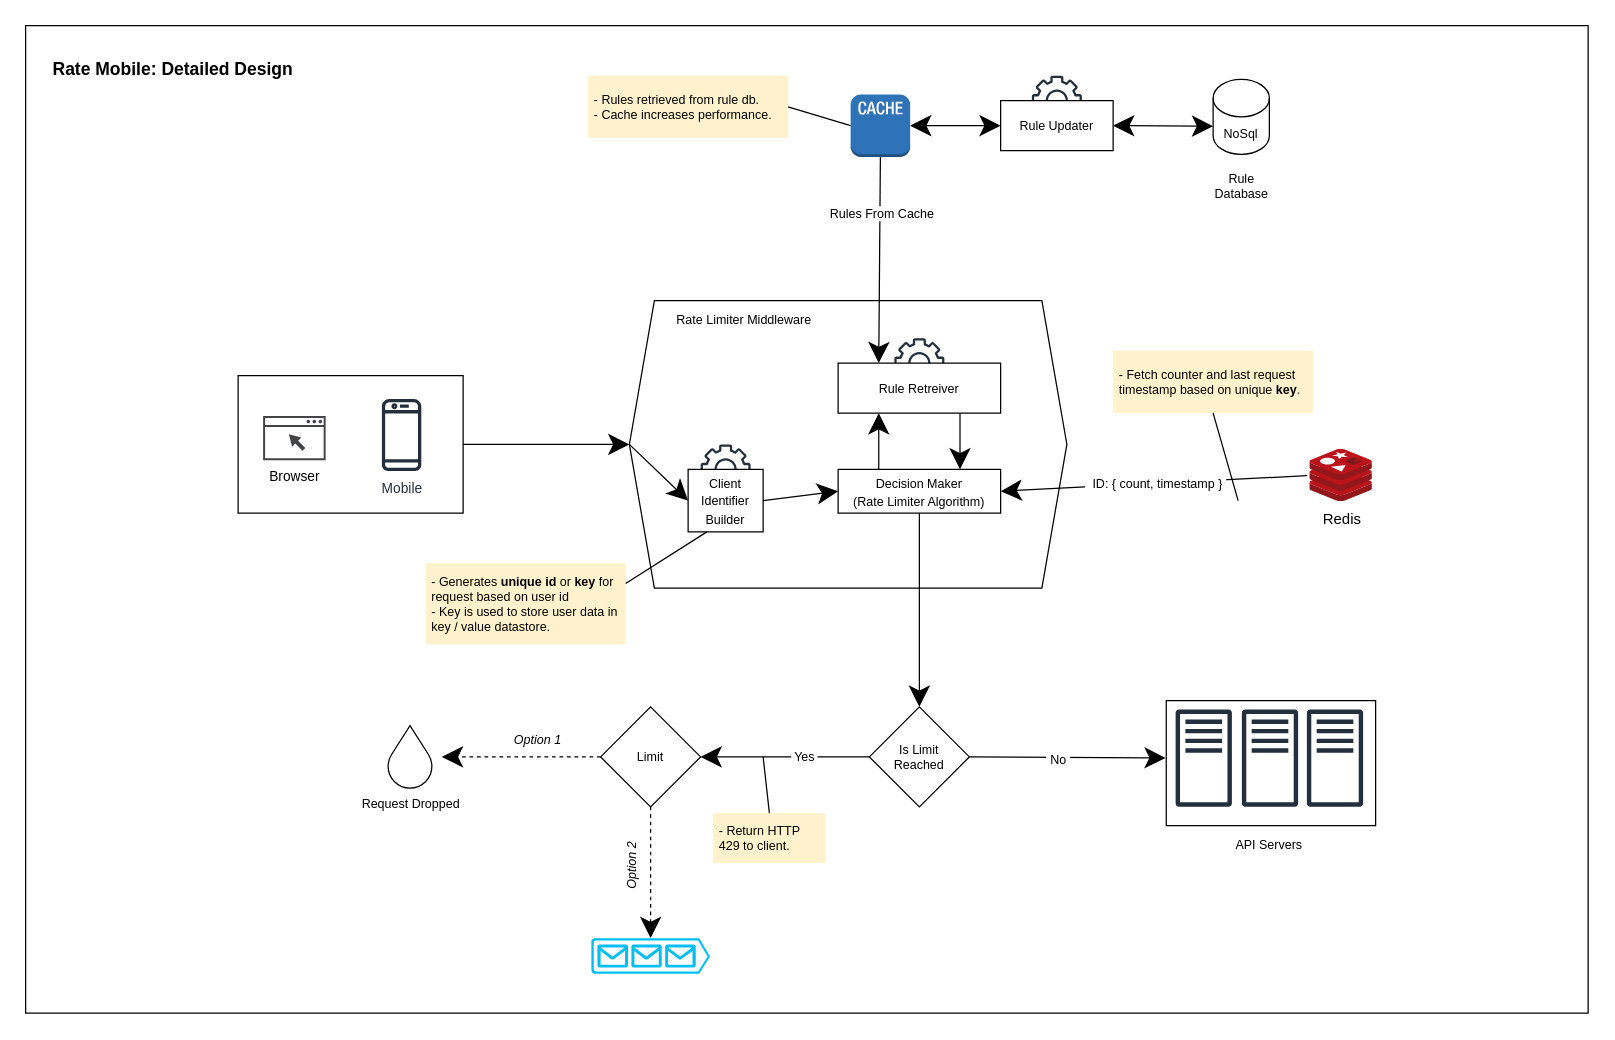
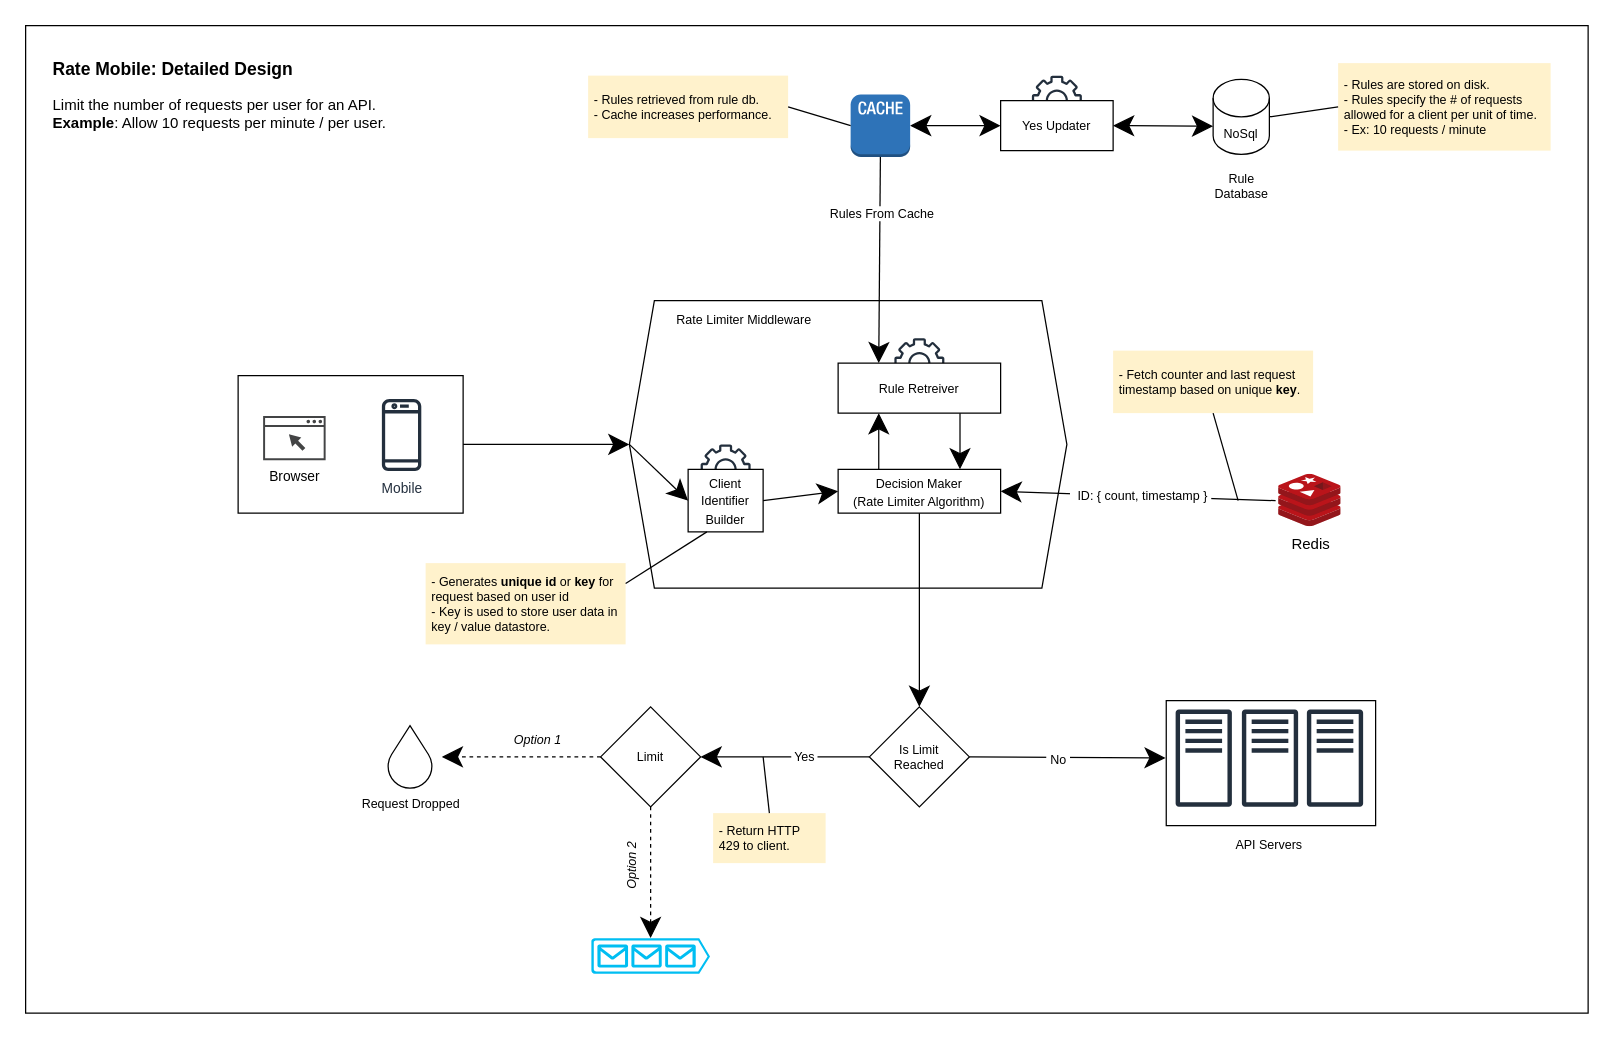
node "- Rules are stored on disk. - Rules specify the # of requests allowed for a client per unit of time. - Ex: 10 requests / minute": added
edge "- Rules are stored on disk. - Rules specify the # of requests allowed for a client per unit of time. - Ex: 10 requests / minute" -- "NoSql": added
node "Limit the number of requests per user for an API. Example: Allow 10 requests per minute / per user.": added
node "Rule Updater": label "Rule Updater" -> "Yes Updater"
node "Redis": moved (1341, 476) -> (1310, 501)
